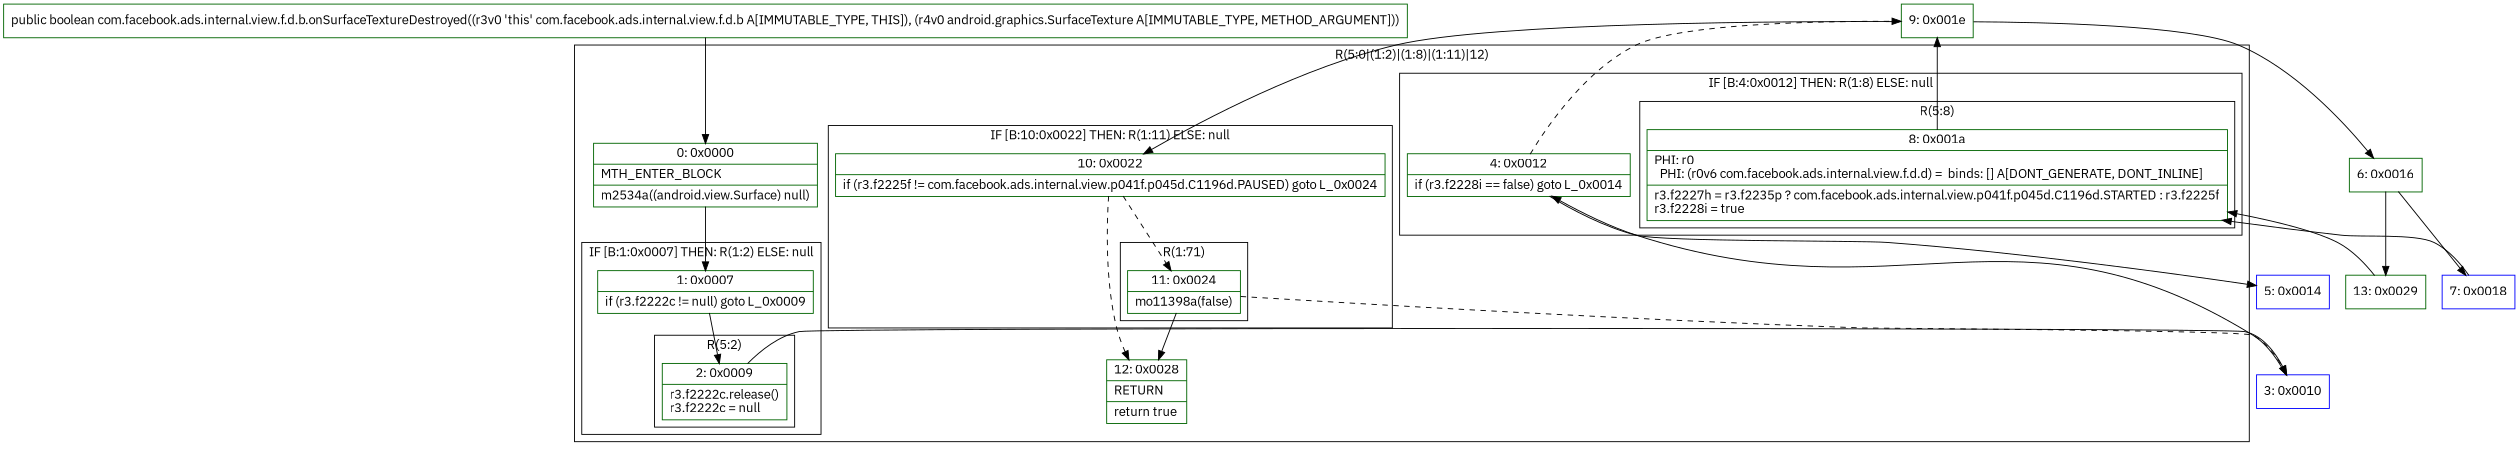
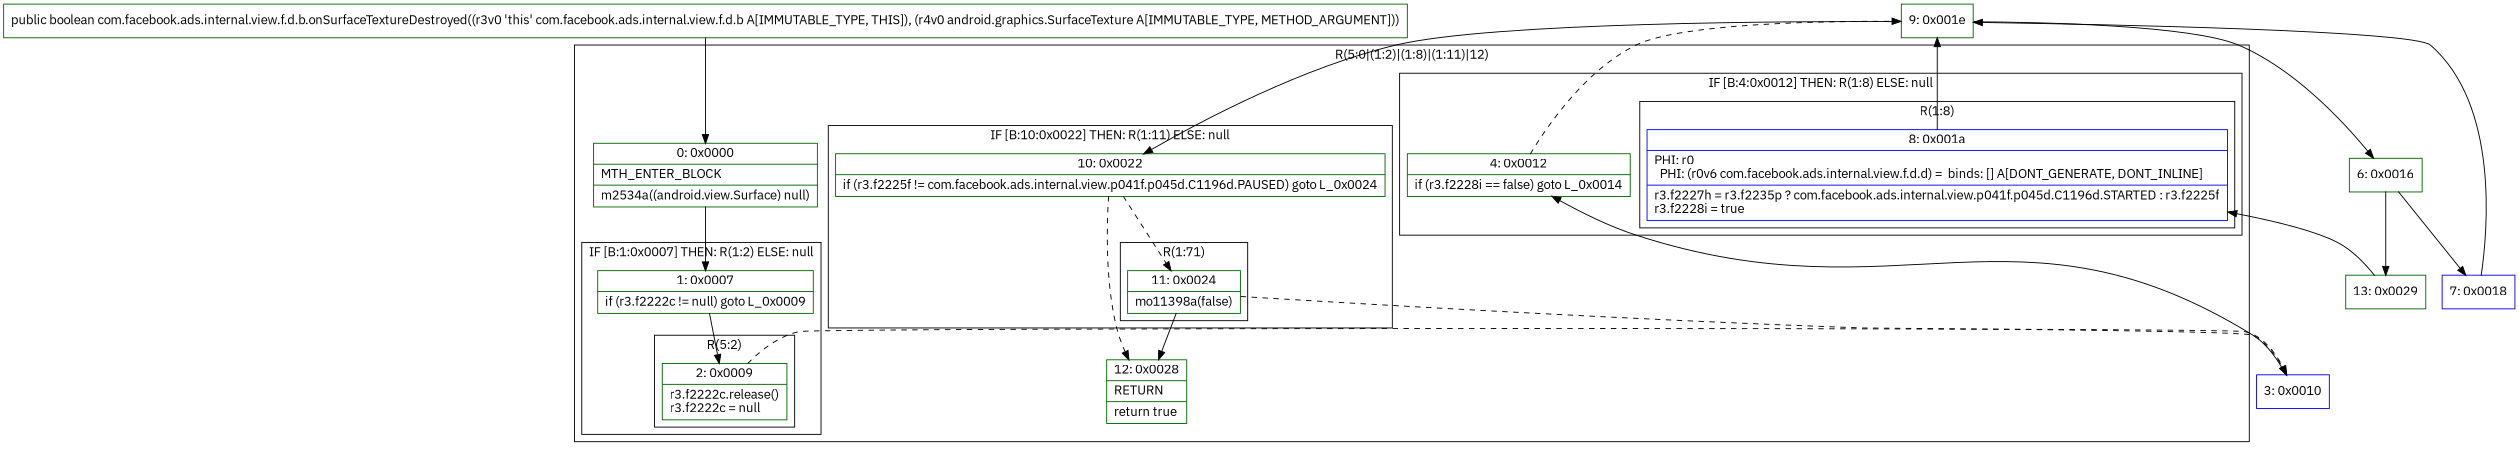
cluster "R(5:8)": label "R(5:8)" -> "R(1:8)"
node "8: 0x001a": color darkgreen -> blue
edge "7: 0x0018" -> "8: 0x001a": now "7: 0x0018" -> "9: 0x001e"
node "5: 0x0014": removed
edge "2: 0x0009" -> "3: 0x0010": style solid -> dashed
